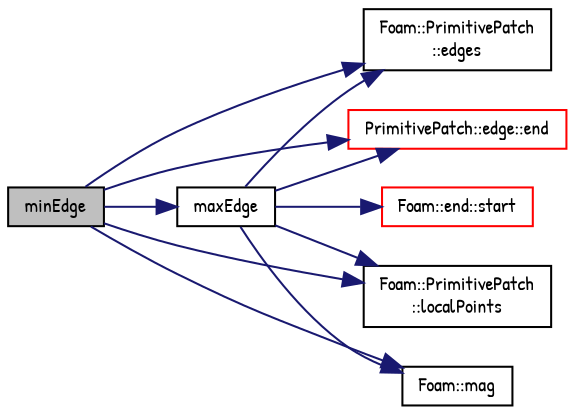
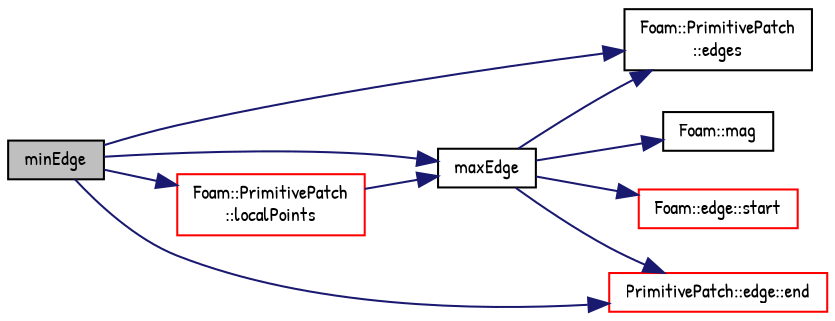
node "Foam::end::start": label "Foam::end::start" -> "Foam::edge::start"
edge "maxEdge" -> "Foam::PrimitivePatch ::localPoints": reversed
node "Foam::PrimitivePatch ::localPoints": color black -> red
edge "minEdge" -> "Foam::mag": removed
